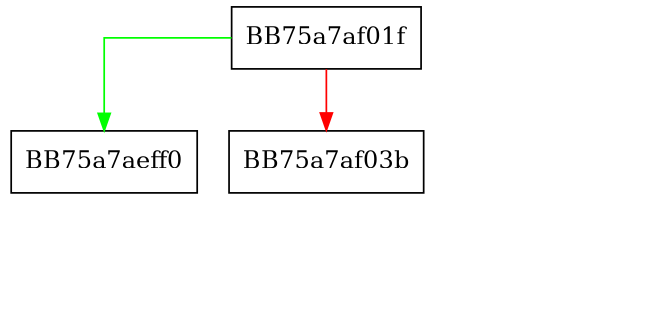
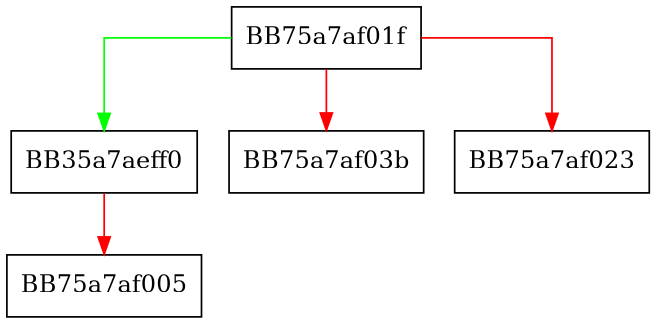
node "BB75a7aeff0": label "BB75a7aeff0" -> "BB35a7aeff0"
node "BB75a7af023": added
node "BB75a7af005": added
